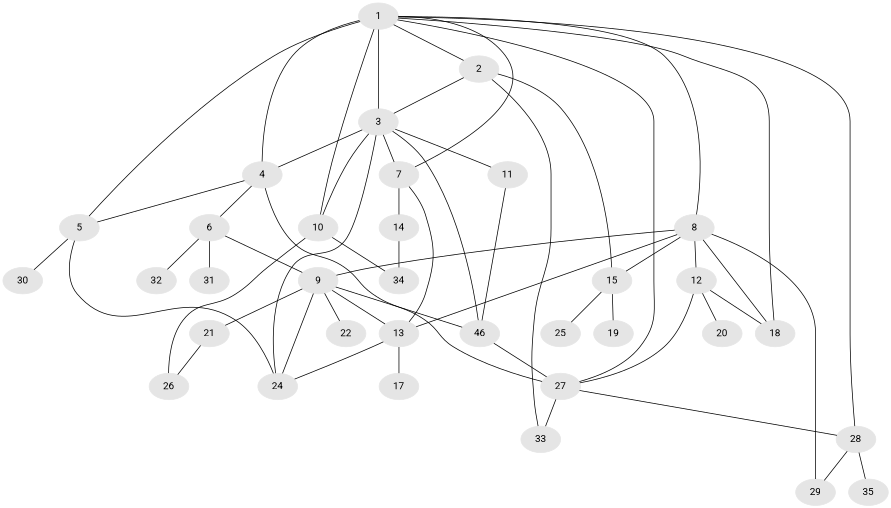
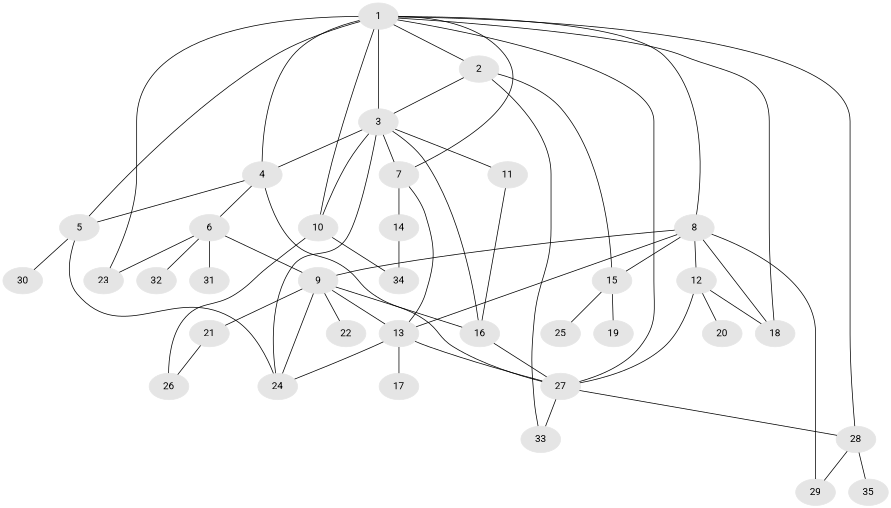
node "23": added
node "46": label "46" -> "16"
edge "13" -- "27": added
